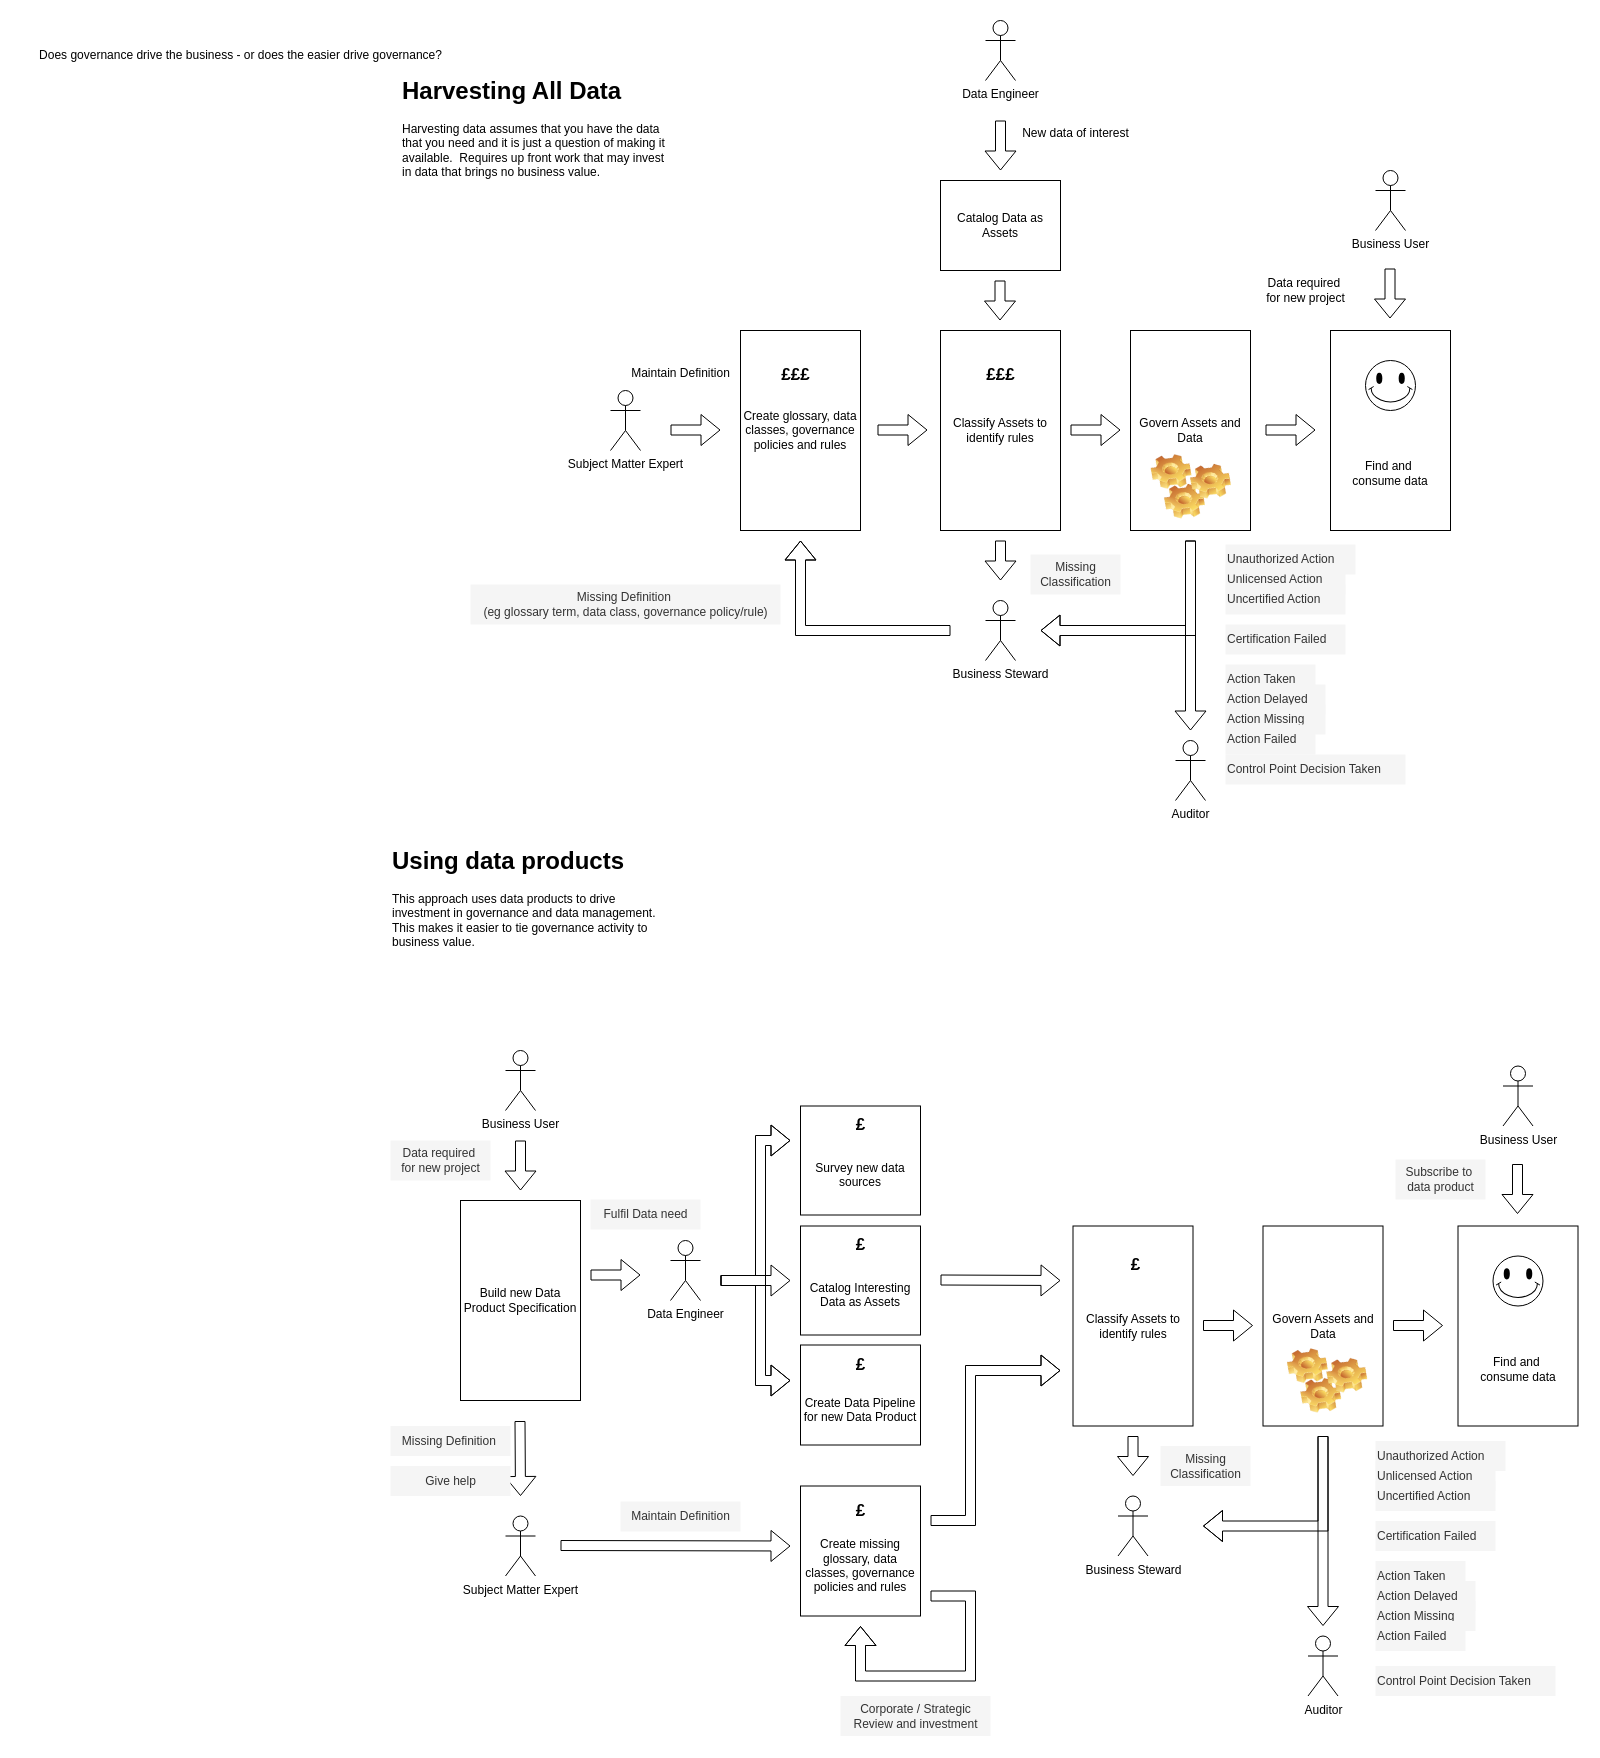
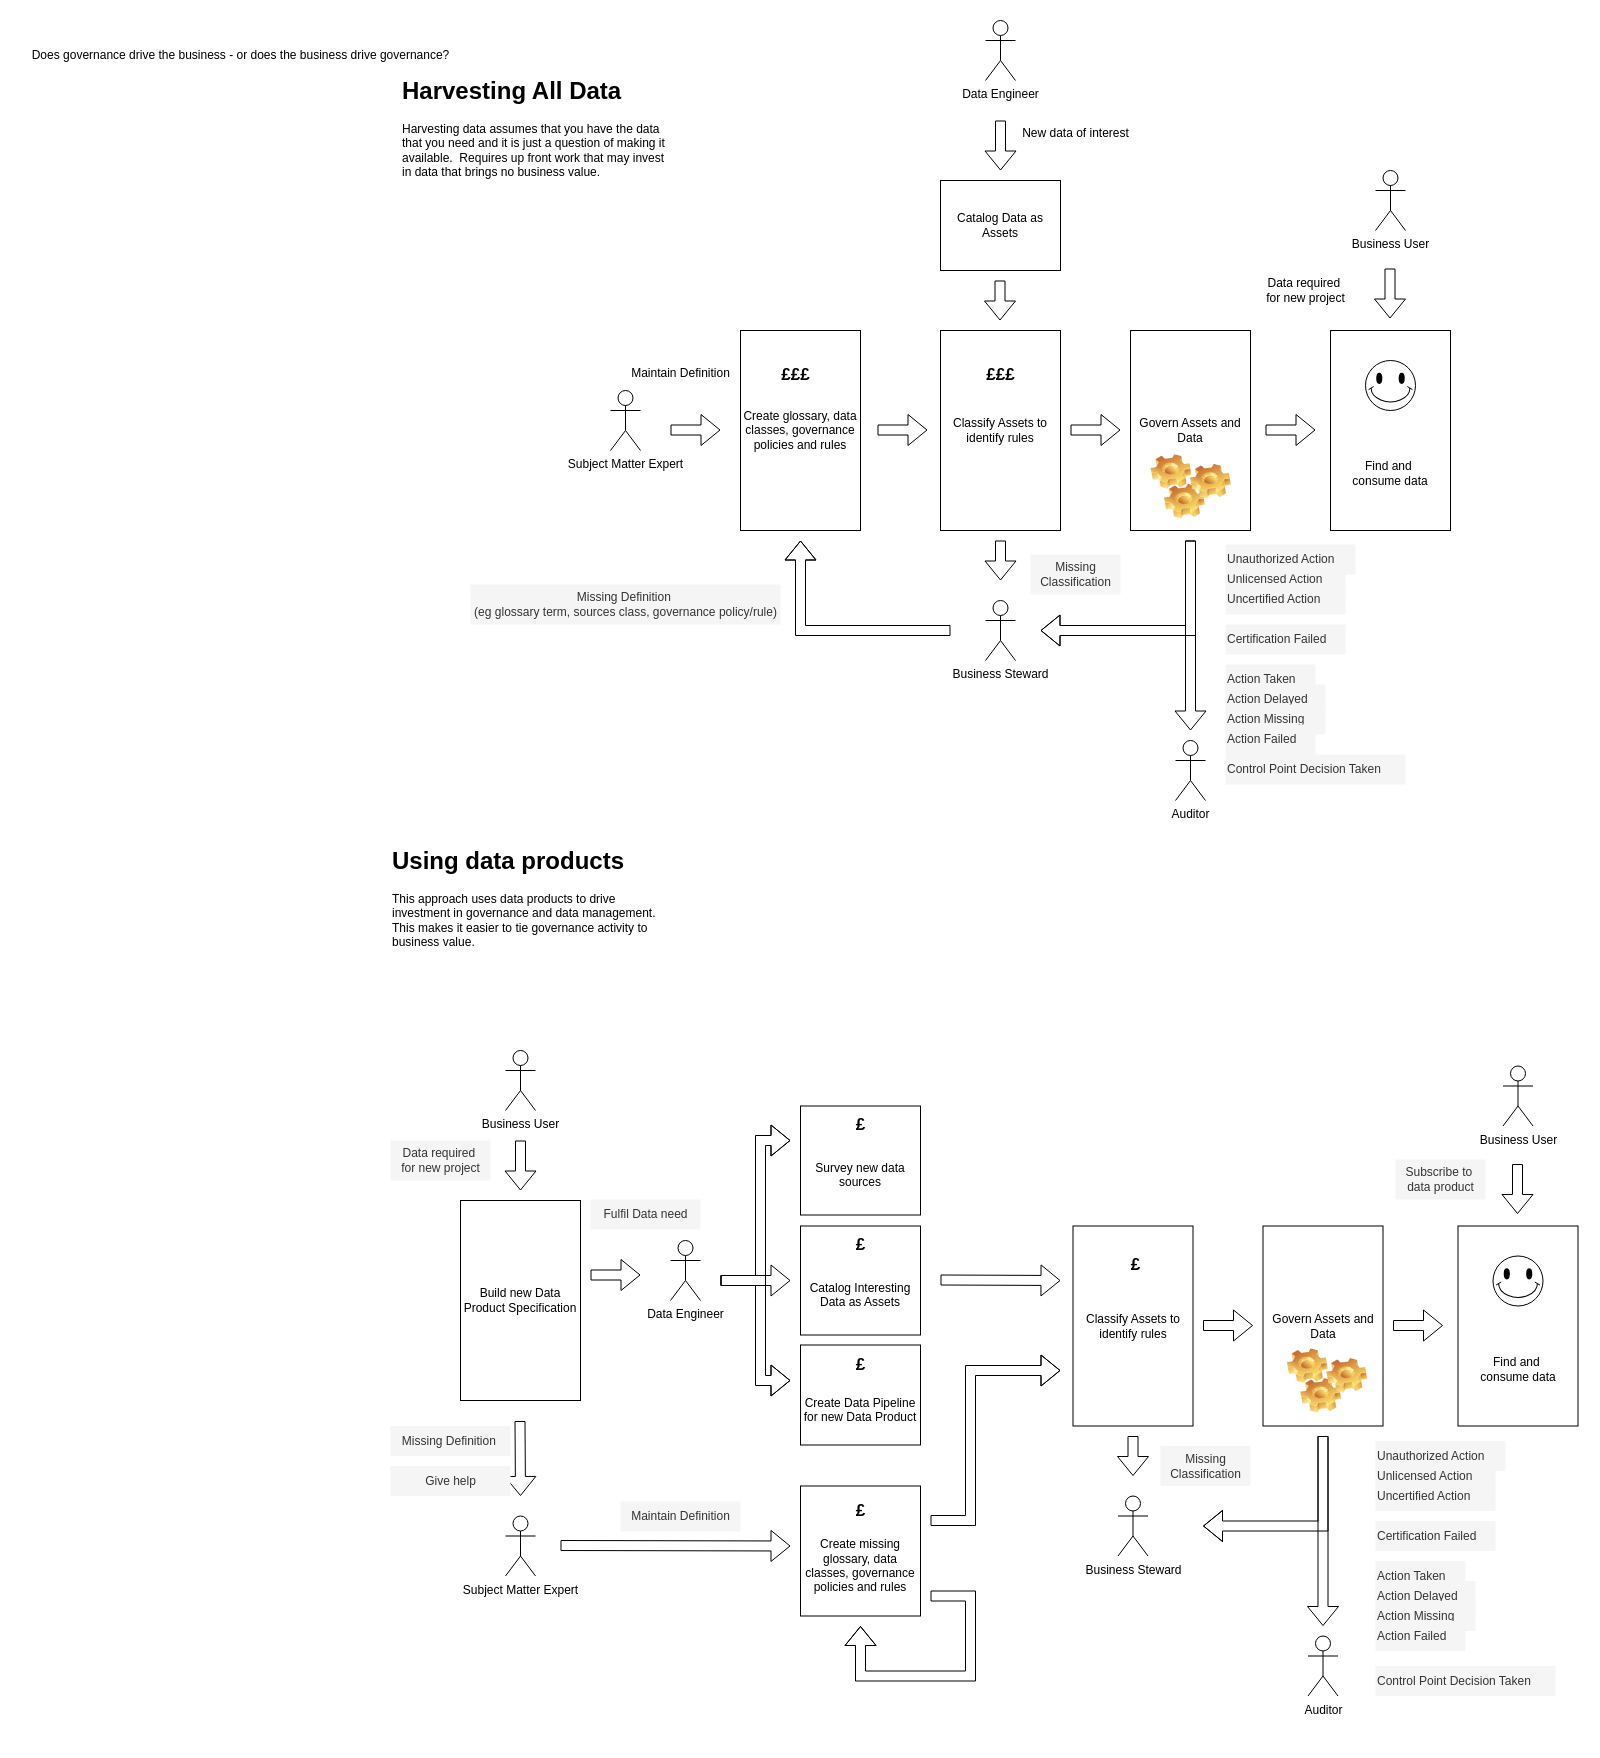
node "Does governance drive the business - or does the easier drive governance?": label "Does governance drive the business - or does the easier drive governance?" -> "Does governance drive the business - or does the business drive governance?"
node "Missing Definition (eg glossary term, data class, governance policy/rule)": label "Missing Definition (eg glossary term, data class, governance policy/rule)" -> "Missing Definition (eg glossary term, sources class, governance policy/rule)"
node "Corporate / Strategic Review and investment": removed
